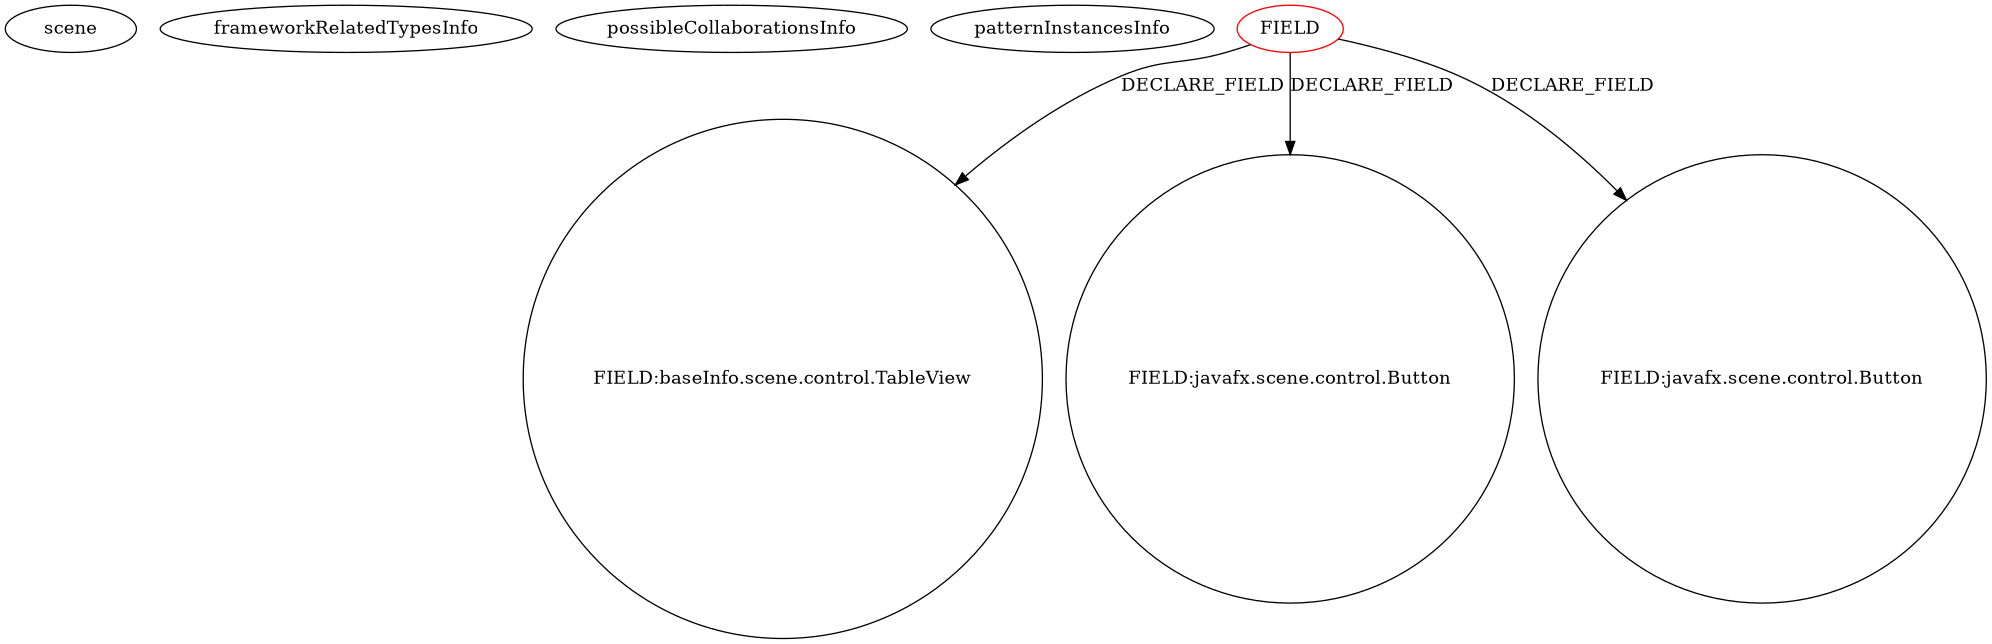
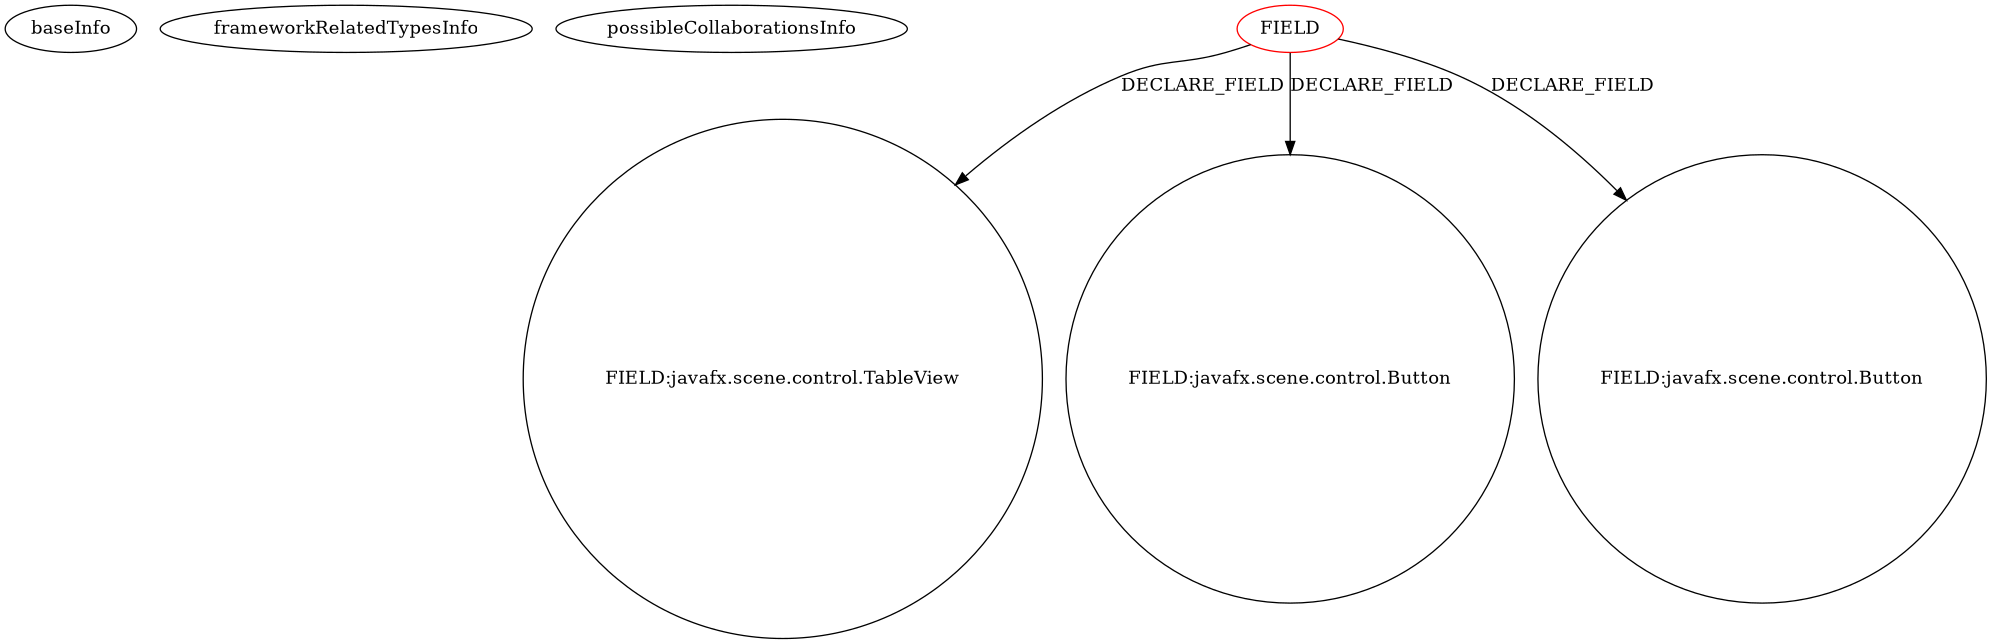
node "scene": label "scene" -> "baseInfo"
node "patternInstancesInfo": removed
node "FIELD:baseInfo.scene.control.TableView": label "FIELD:baseInfo.scene.control.TableView" -> "FIELD:javafx.scene.control.TableView"
